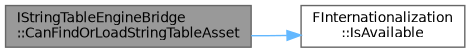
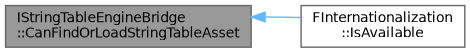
edge "IStringTableEngineBridge ::CanFindOrLoadStringTableAsset" -> "FInternationalization ::IsAvailable": reversed
